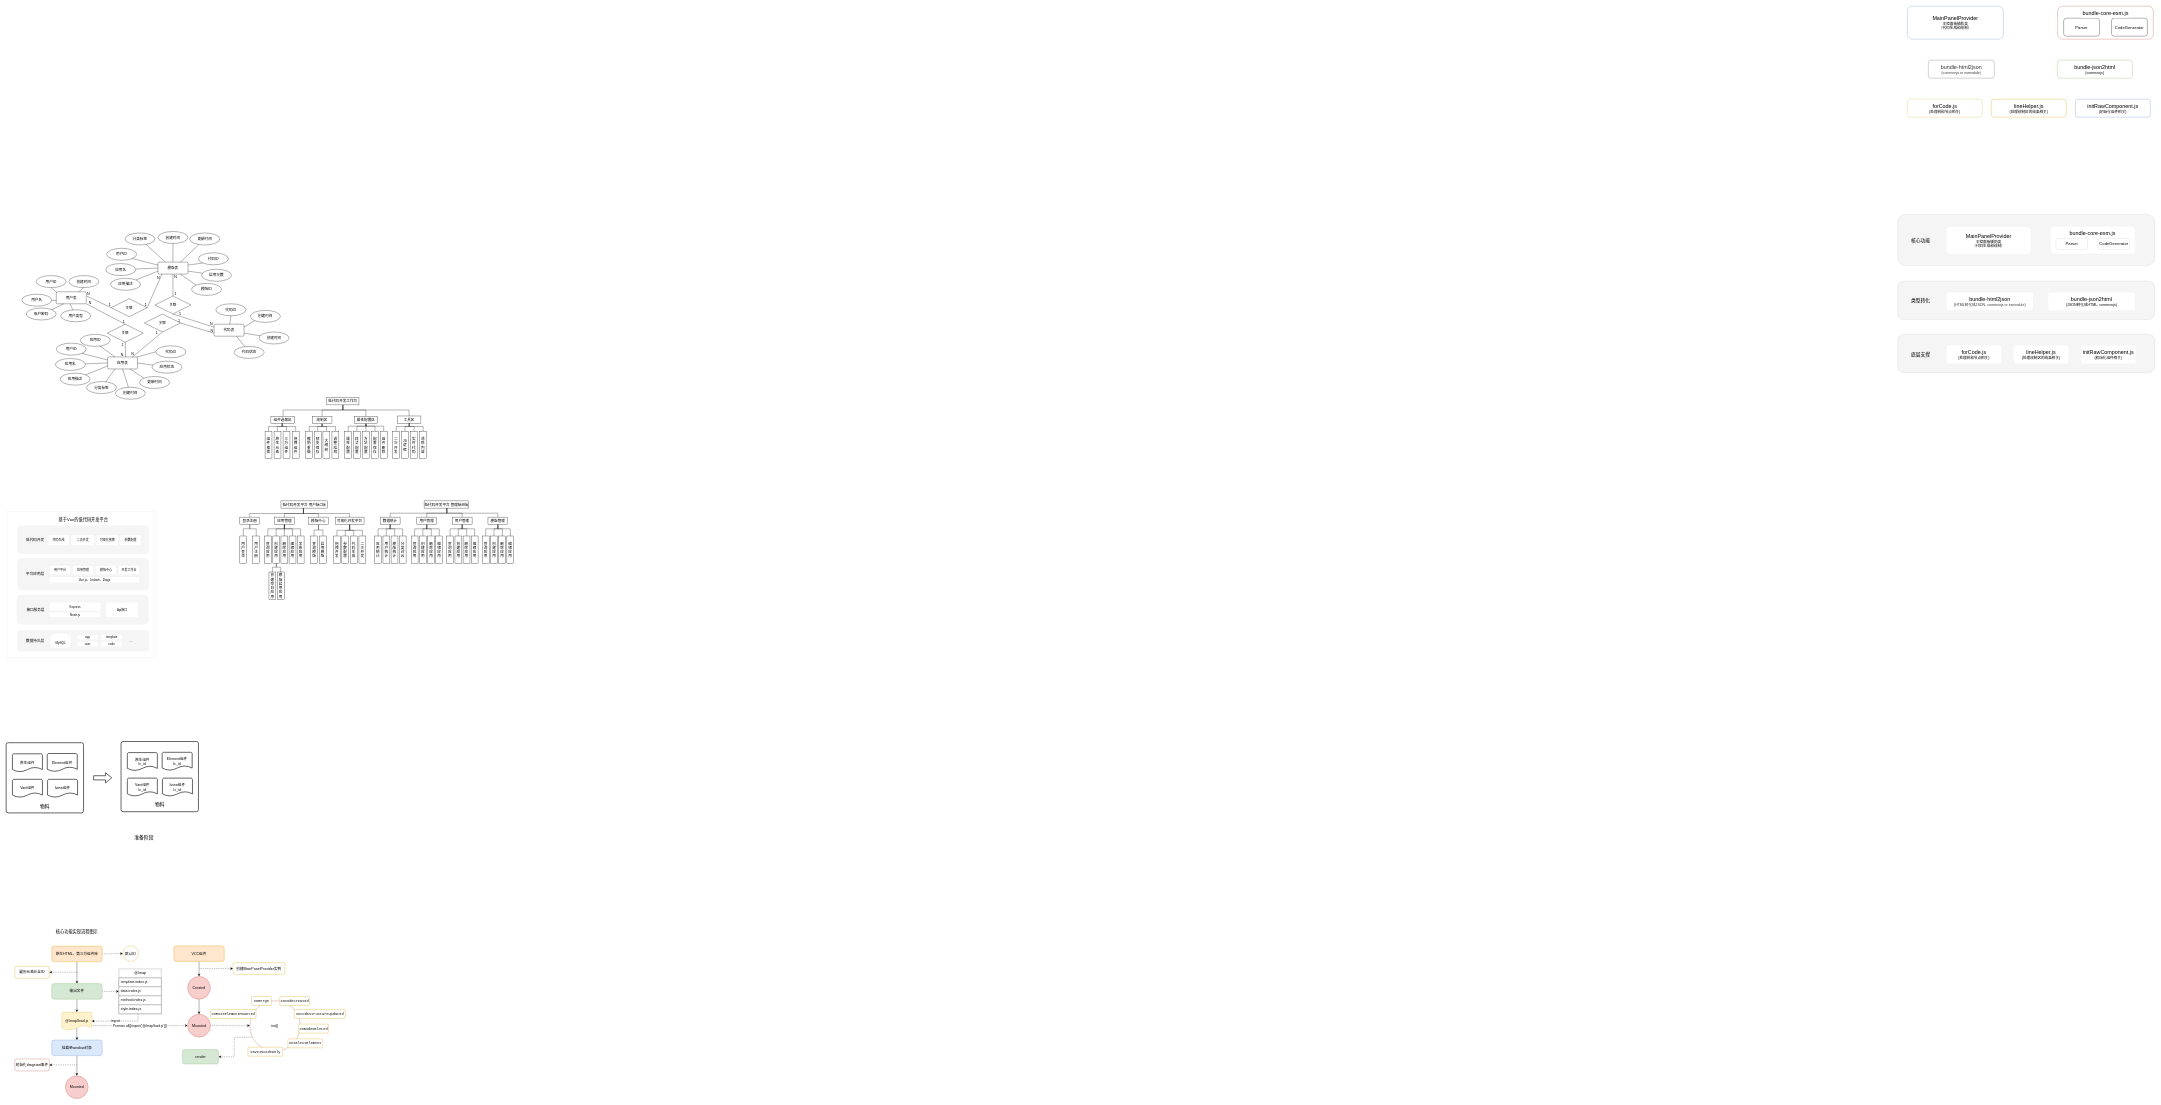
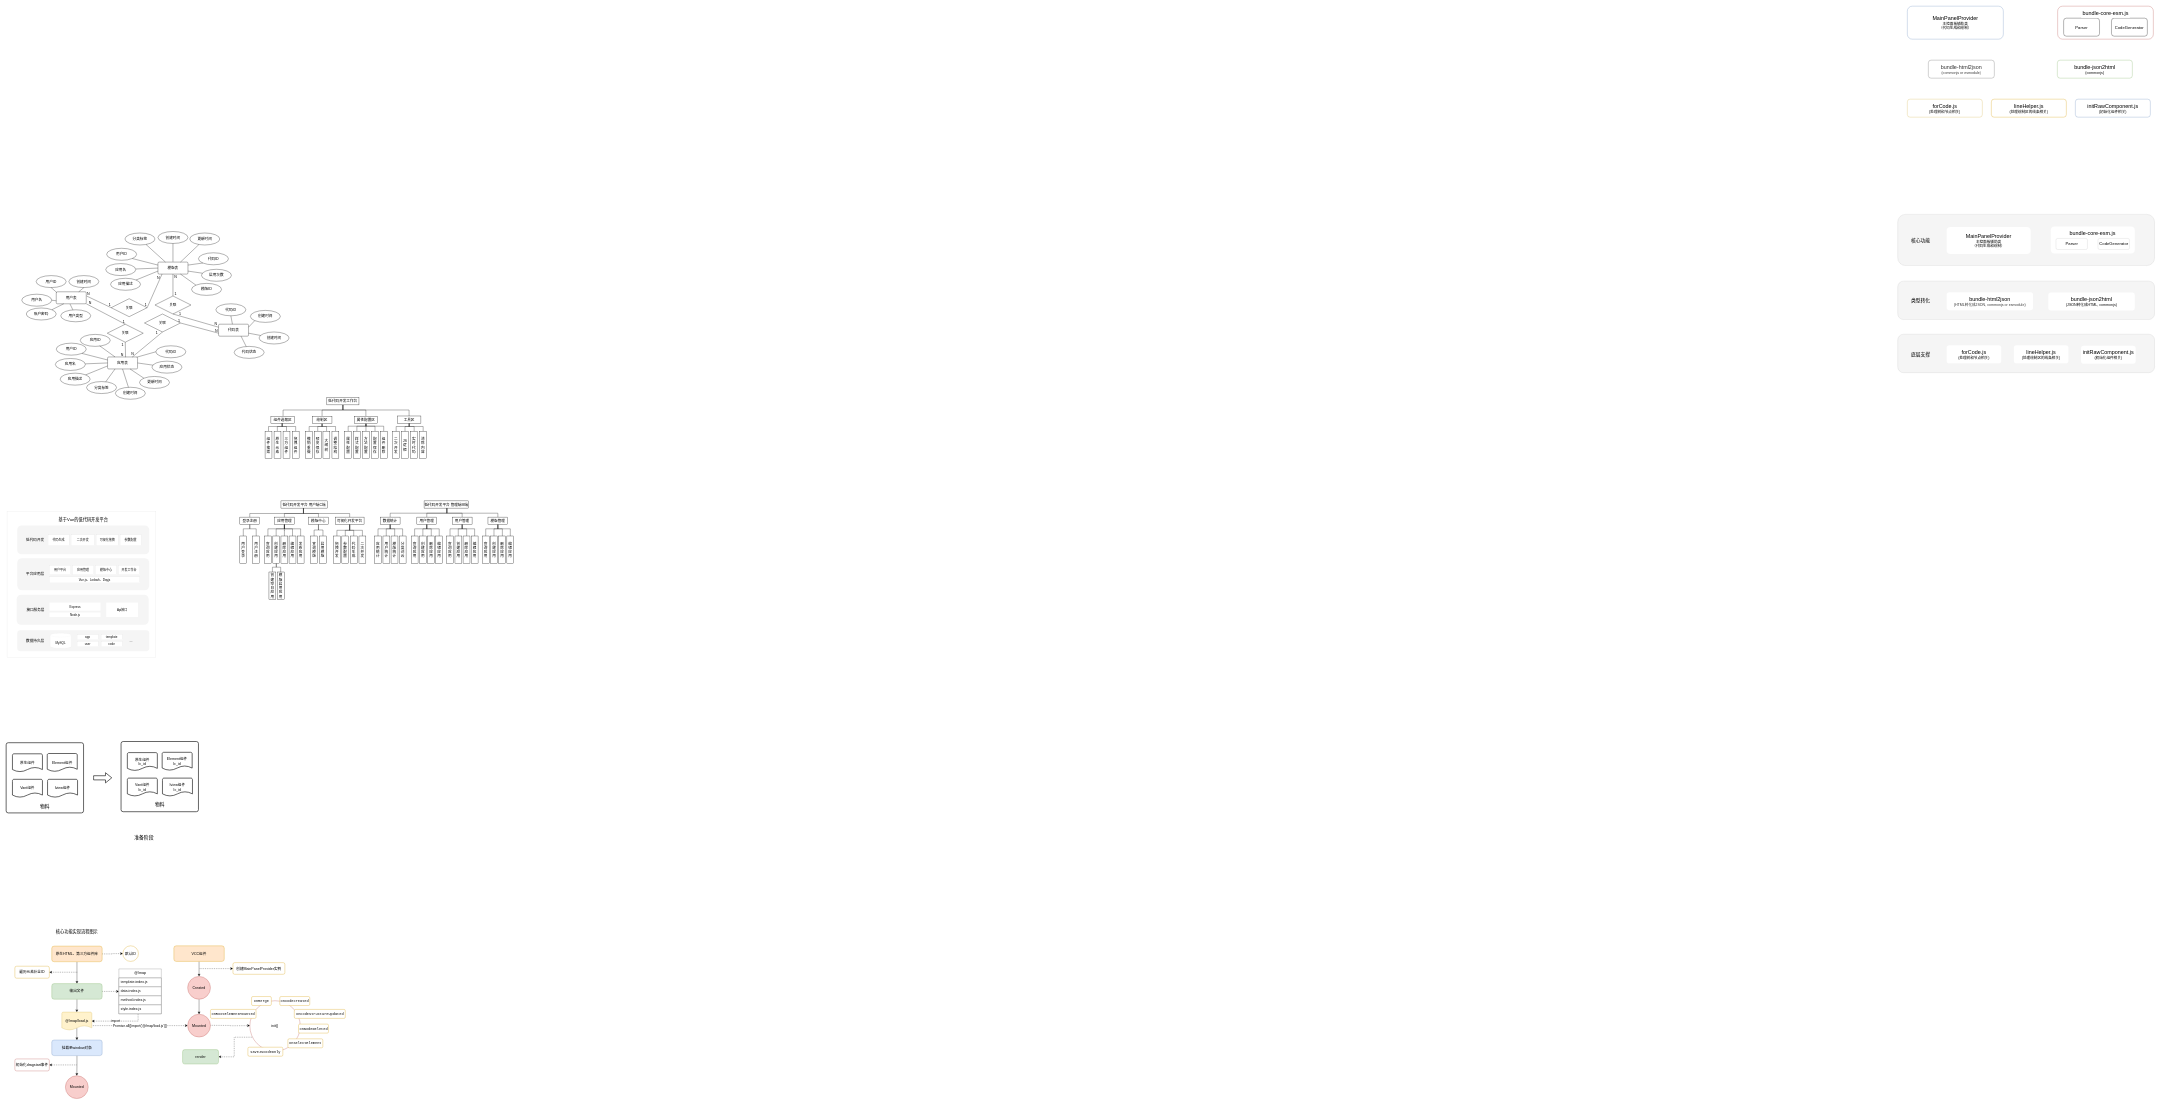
node "代码表": moved (229, 330) -> (234, 330)
